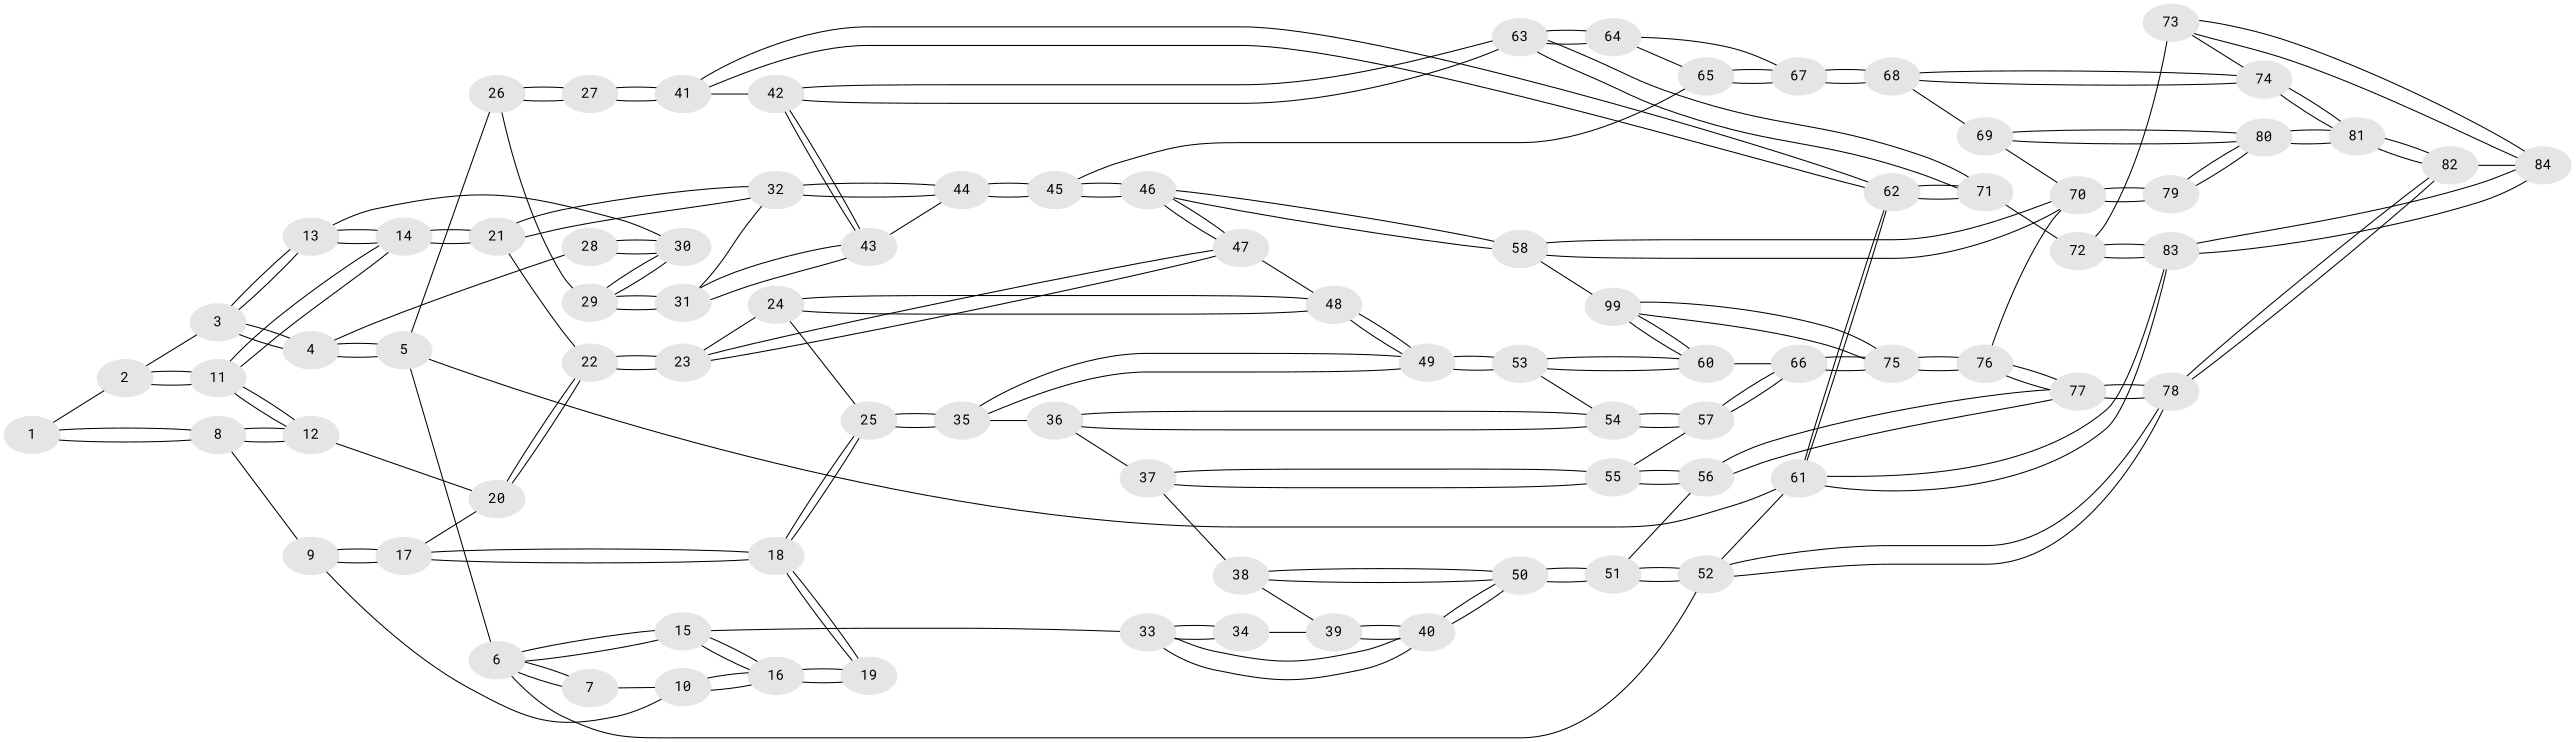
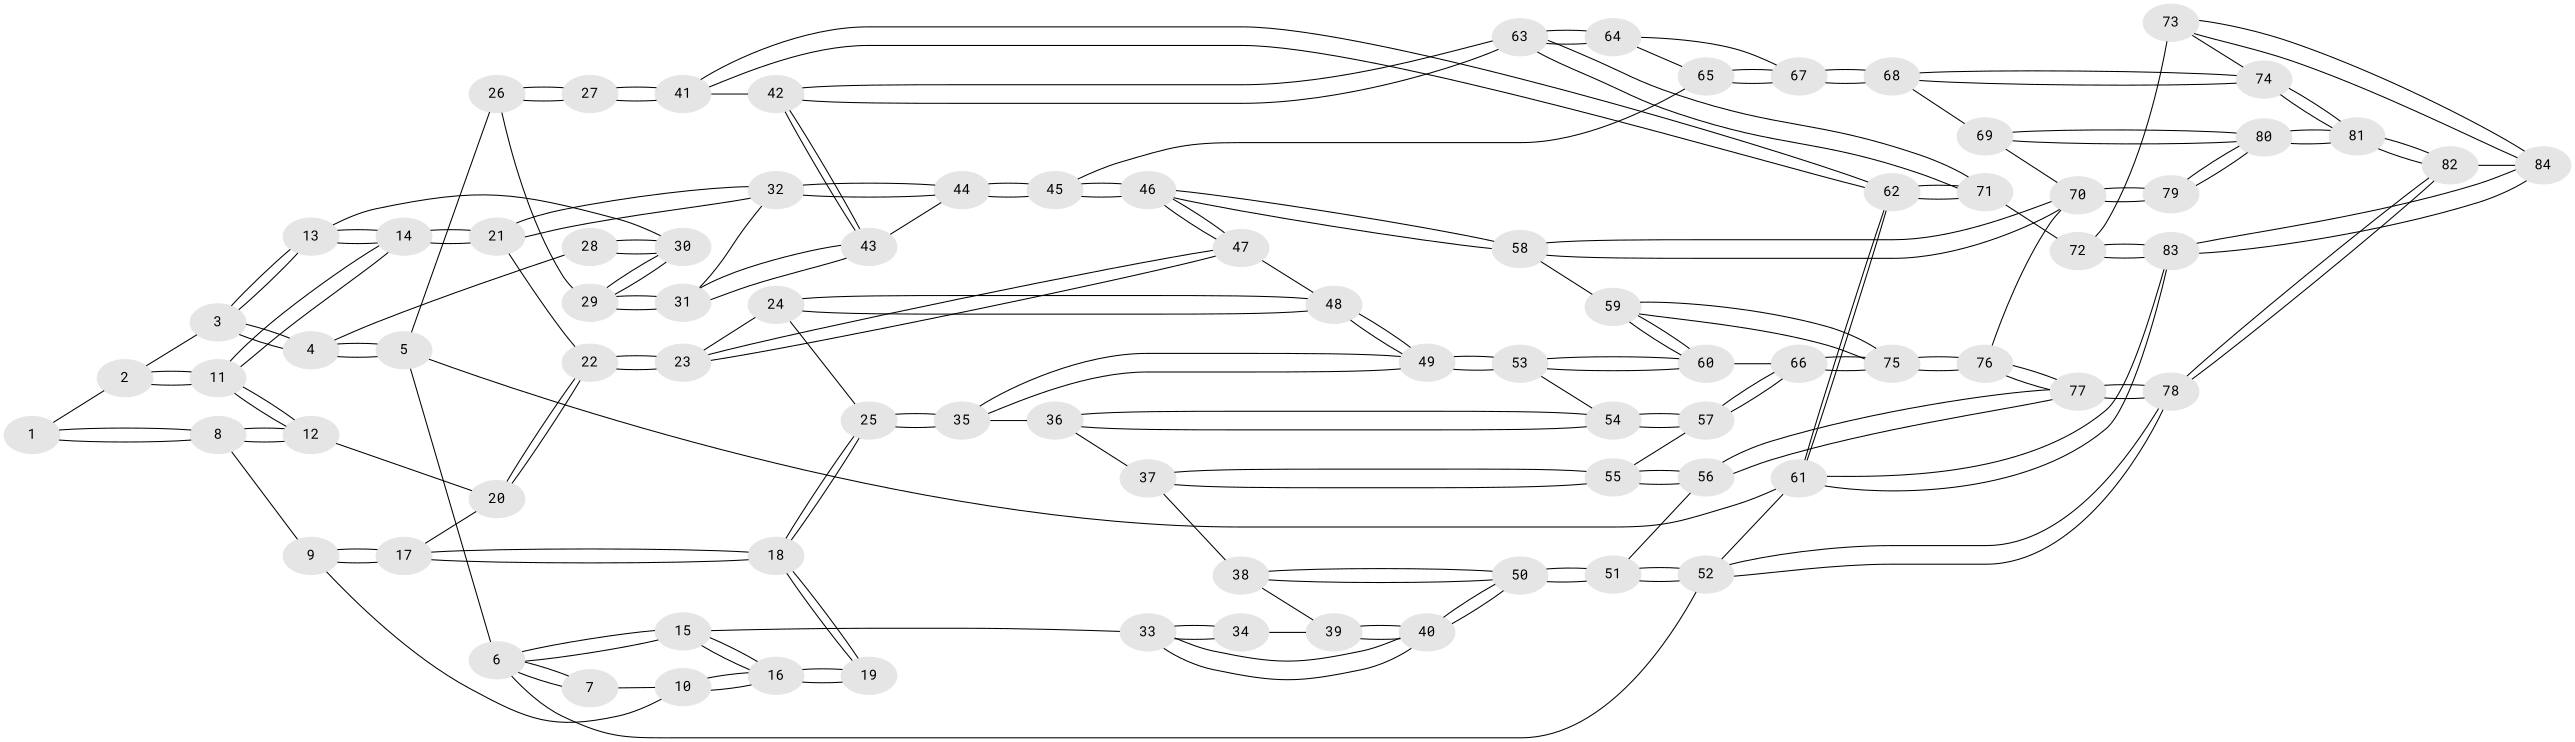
node "99": label "99" -> "59"
